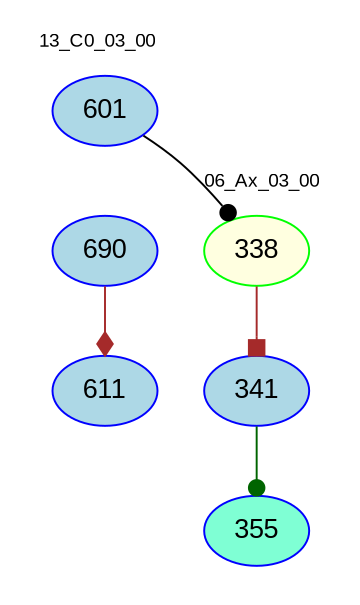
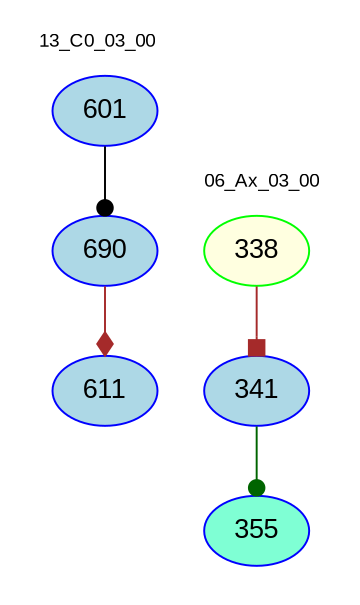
edge "601" -> "338": now "601" -> "690"
